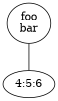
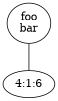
node "4:5:6": label "4:5:6" -> "4:1:6"
